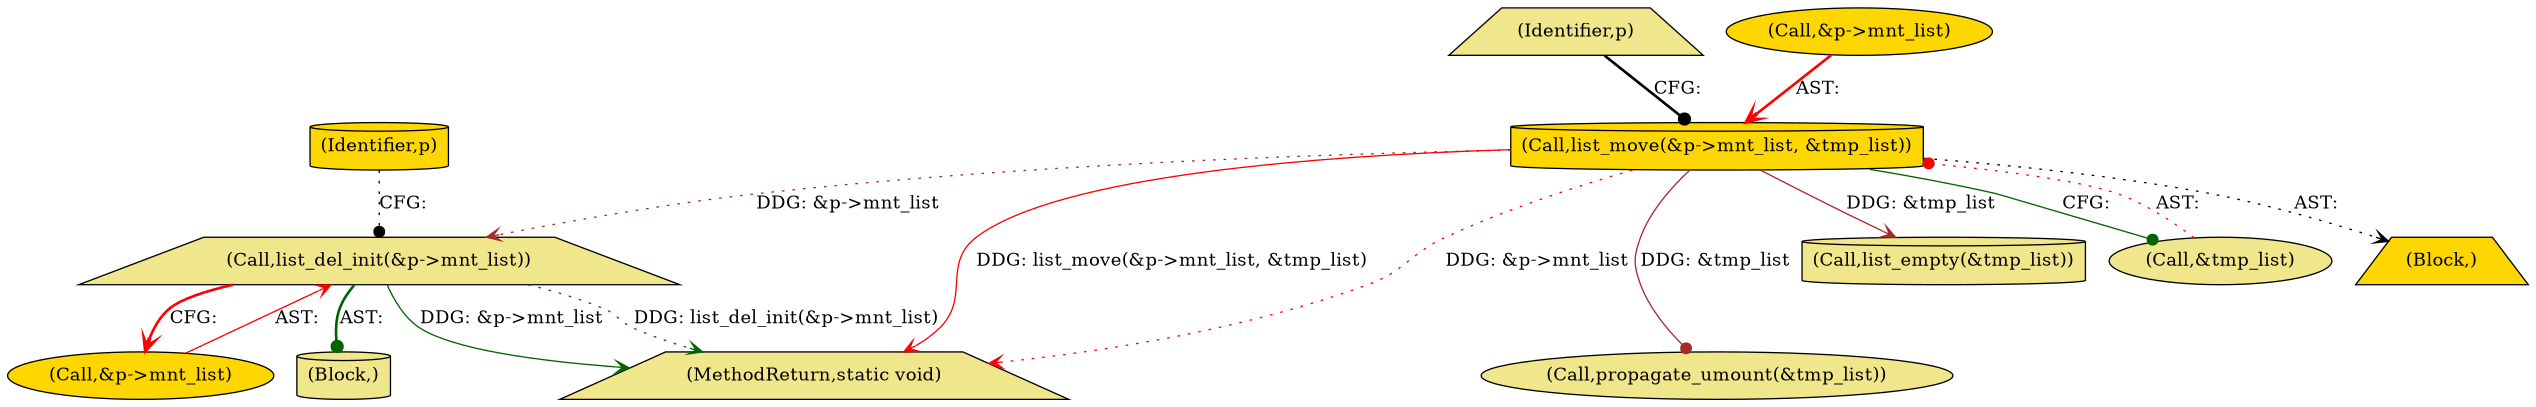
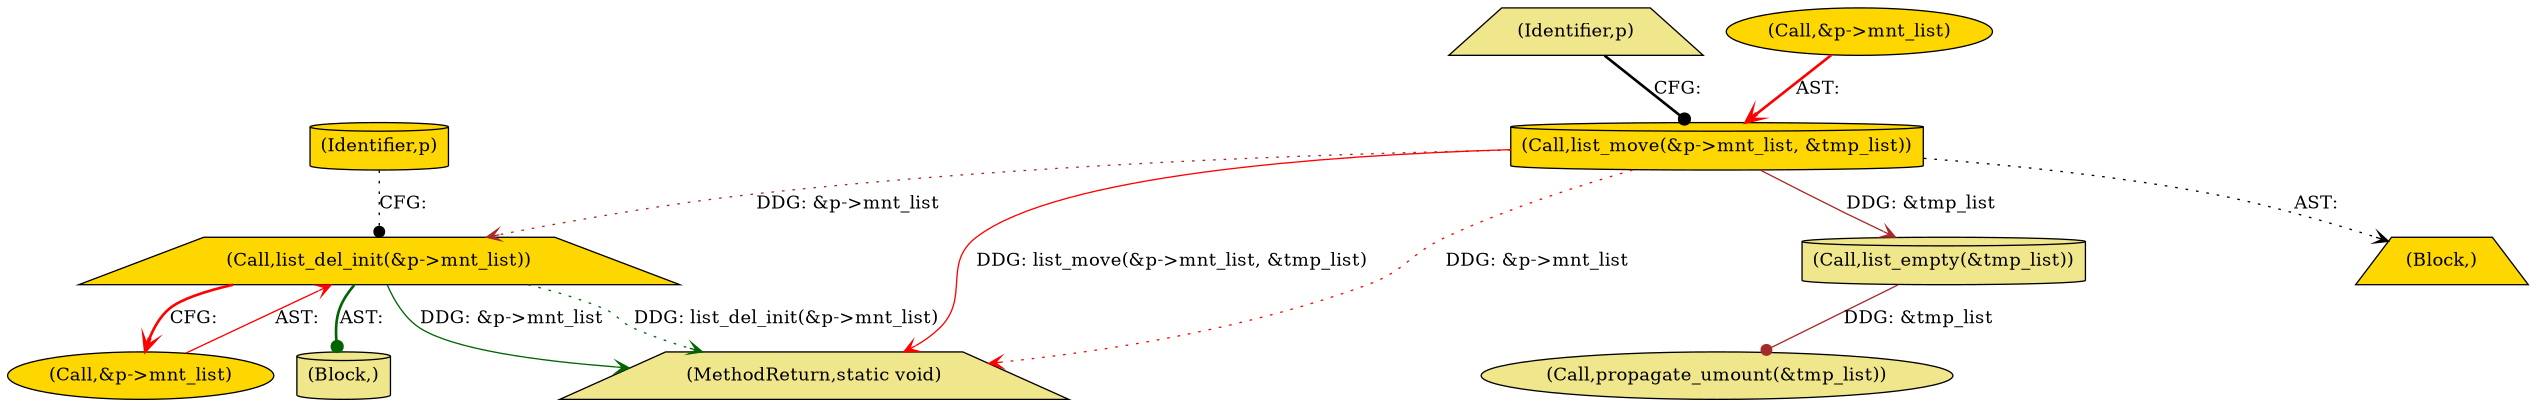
edge "(Call,list_move(&p->mnt_list, &tmp_list))" -> "(Call,propagate_umount(&tmp_list))": now "(Call,list_empty(&tmp_list))" -> "(Call,propagate_umount(&tmp_list))"
node "(Call,list_del_init(&p->mnt_list))": fillcolor khaki -> gold
node "(Call,&tmp_list)": removed
